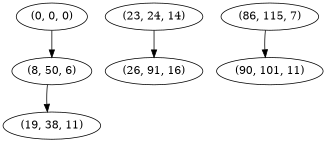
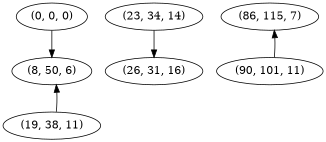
node "(23, 24, 14)": label "(23, 24, 14)" -> "(23, 34, 14)"
edge "(86, 115, 7)" -> "(90, 101, 11)": reversed
node "(26, 91, 16)": label "(26, 91, 16)" -> "(26, 31, 16)"
edge "(8, 50, 6)" -> "(19, 38, 11)": reversed
